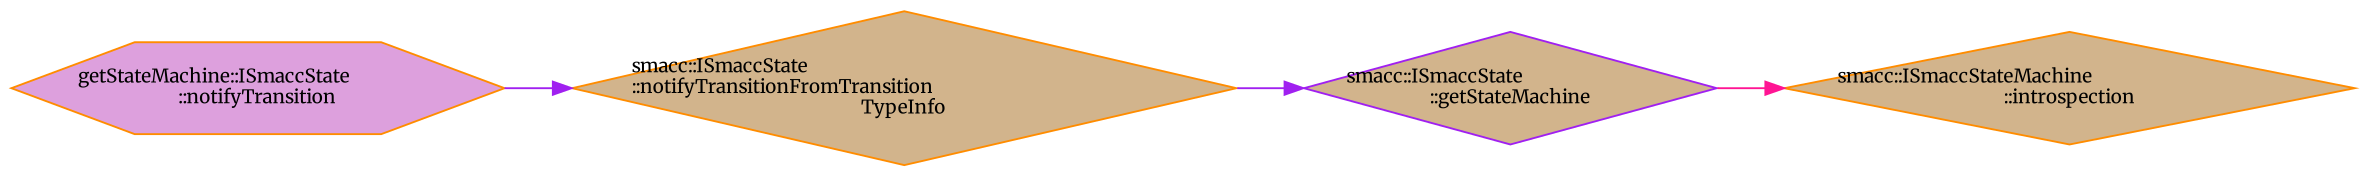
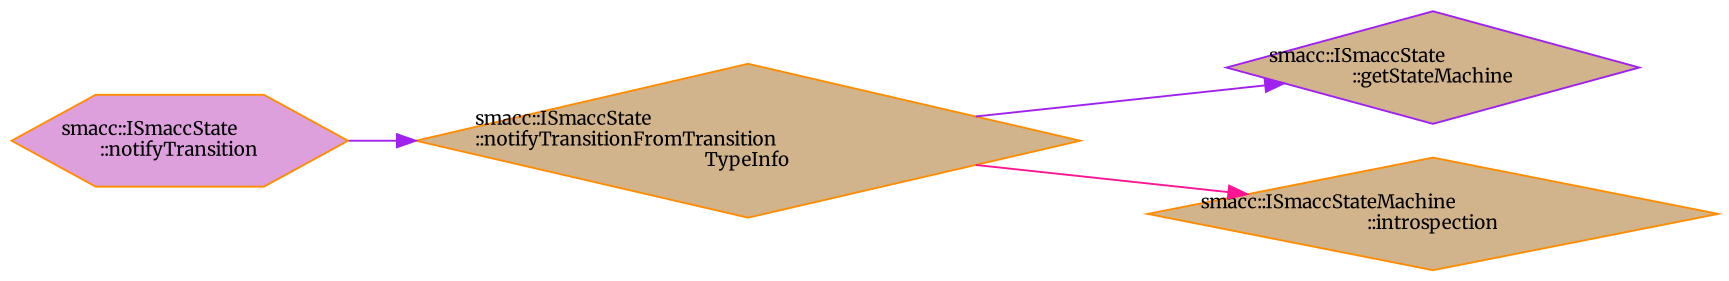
node "getStateMachine::ISmaccState ::notifyTransition": label "getStateMachine::ISmaccState ::notifyTransition" -> "smacc::ISmaccState ::notifyTransition"
edge "smacc::ISmaccState ::getStateMachine" -> "smacc::ISmaccStateMachine ::introspection": now "smacc::ISmaccState ::notifyTransitionFromTransition TypeInfo" -> "smacc::ISmaccStateMachine ::introspection"
